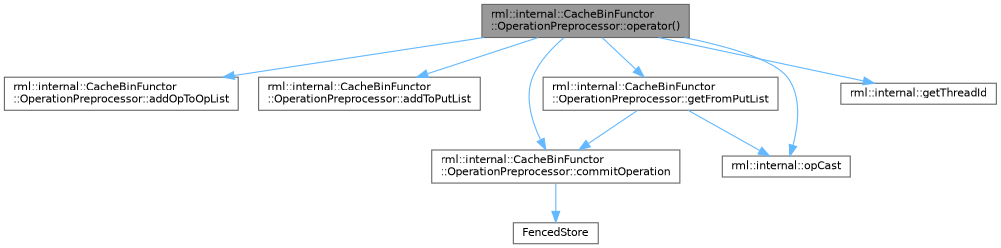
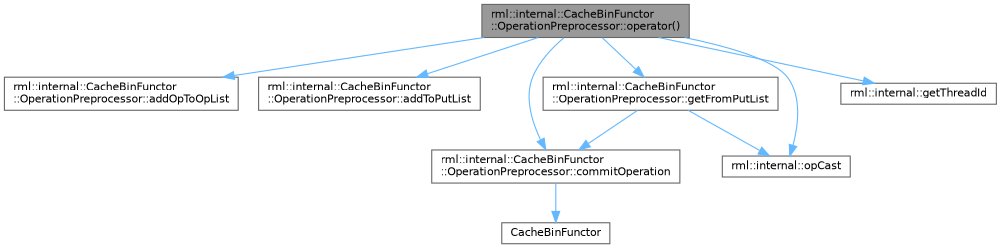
node "FencedStore": label "FencedStore" -> "CacheBinFunctor"
